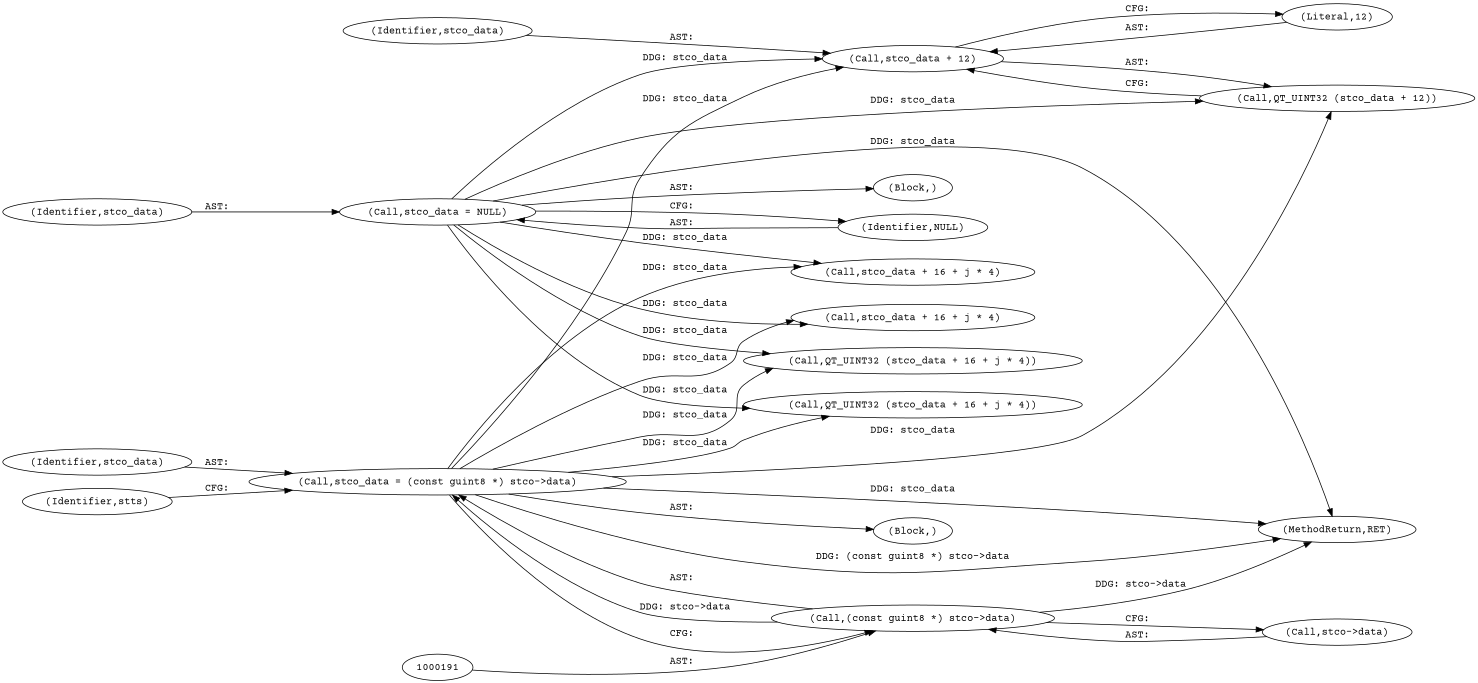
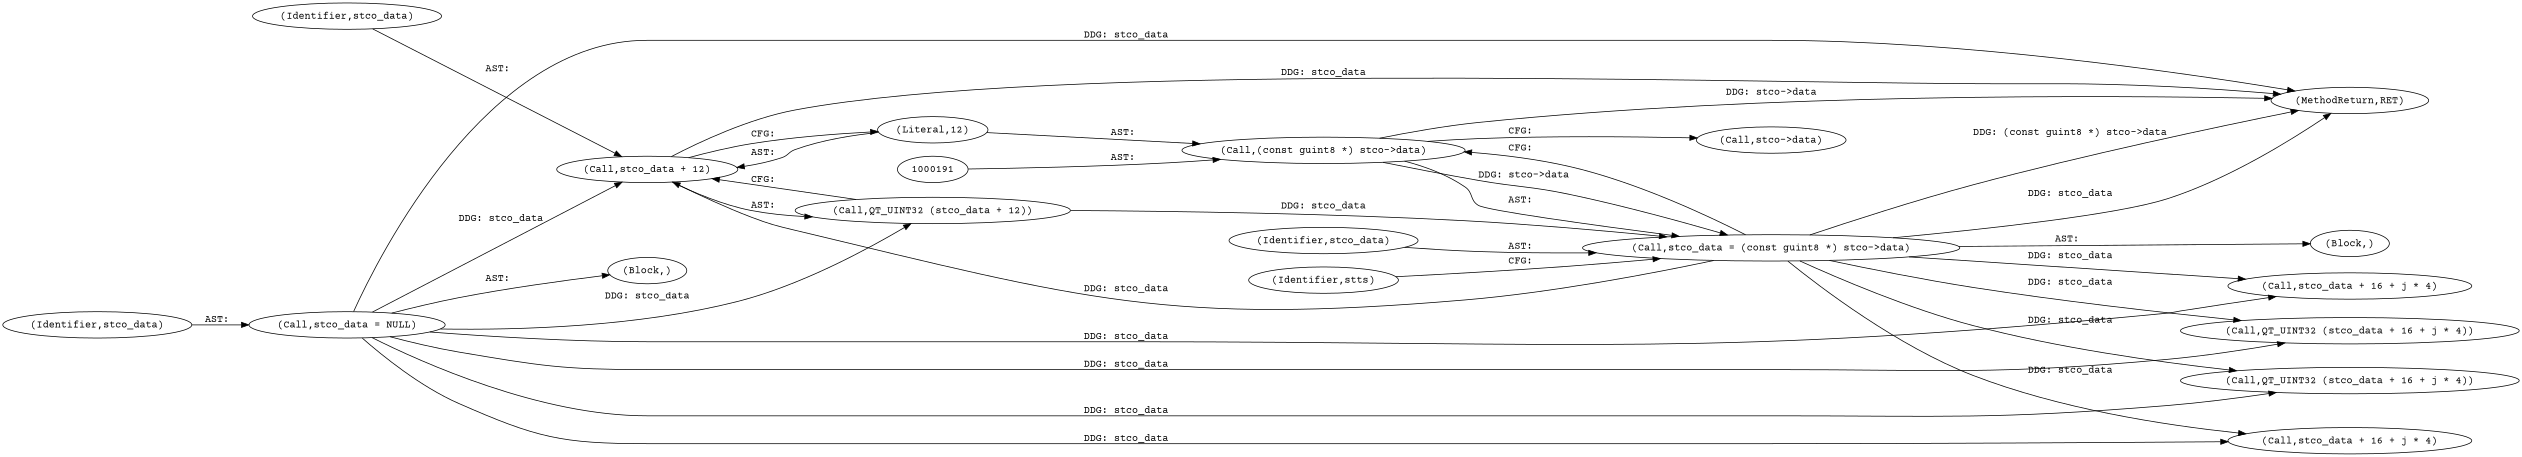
edge "(Call,stco_data + 12)" -> "(MethodReturn,RET)": added, label "DDG: stco_data"
node "(Identifier,NULL)": removed
edge "(Call,stco_data = (const guint8 *) stco->data)" -> "(Call,QT_UINT32 (stco_data + 12))": reversed
edge "(Call,stco->data)" -> "(Call,(const guint8 *) stco->data)": now "(Literal,12)" -> "(Call,(const guint8 *) stco->data)"
